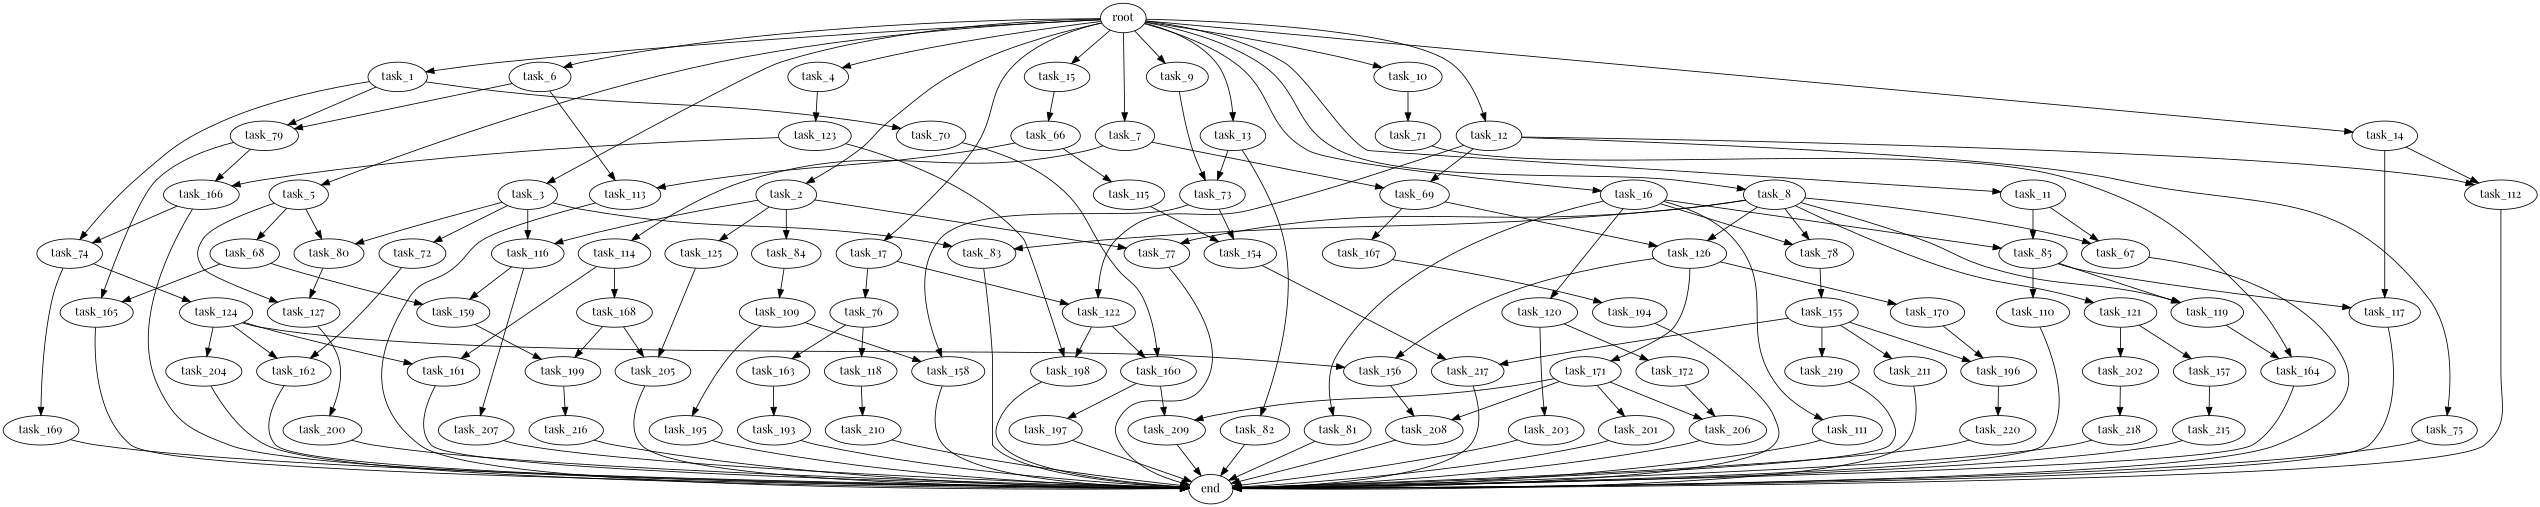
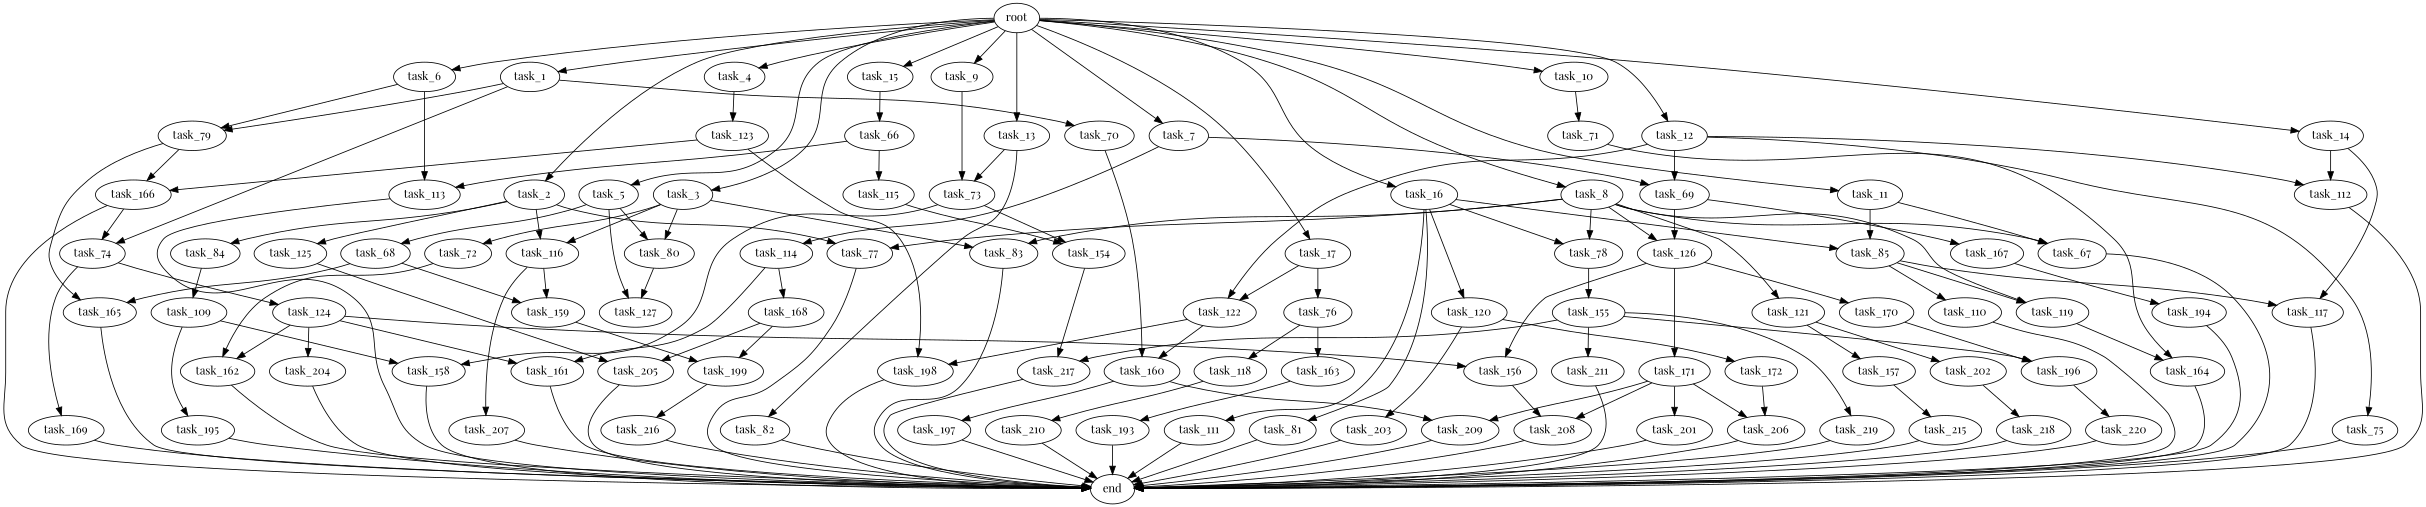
node "task_200": removed
